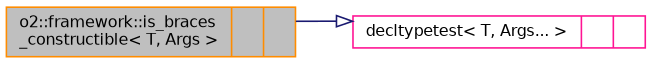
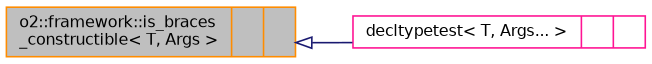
edge "o2::framework::is_braces" -> "decltypetest< T, Args... >": reversed
